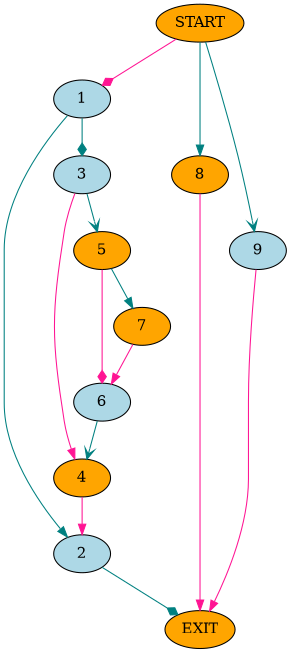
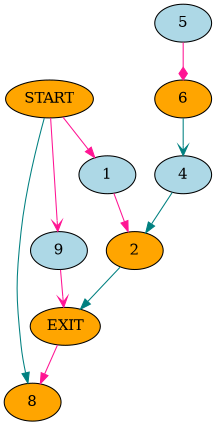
edge "START" -> "1": arrowhead diamond -> normal
edge "START" -> "9": color teal -> deeppink
node "3": removed
node "5": fillcolor orange -> lightblue
edge "1" -> "2": color teal -> deeppink
node "7": removed
edge "8" -> "EXIT": reversed
node "6": fillcolor lightblue -> orange
edge "9" -> "EXIT": arrowhead normal -> vee
node "4": fillcolor orange -> lightblue
edge "4" -> "2": color deeppink -> teal
node "2": fillcolor lightblue -> orange
edge "2" -> "EXIT": arrowhead diamond -> normal
